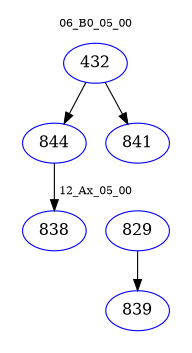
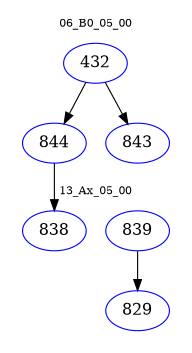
node "841": label "841" -> "843"
cluster "12_Ax_05_00": label "12_Ax_05_00" -> "13_Ax_05_00"
edge "829" -> "839": reversed
